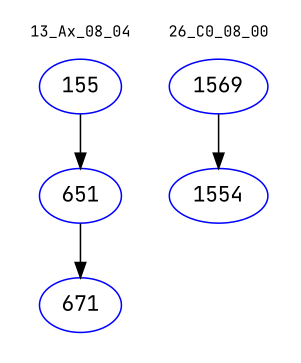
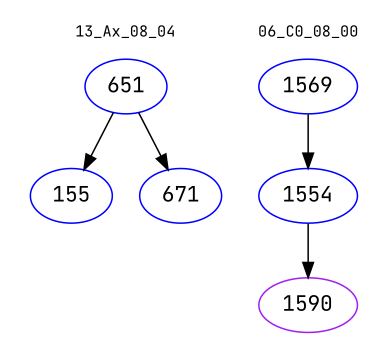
cluster "26_C0_08_00": label "26_C0_08_00" -> "06_C0_08_00"
edge "155" -> "651": reversed
node "1590": added
